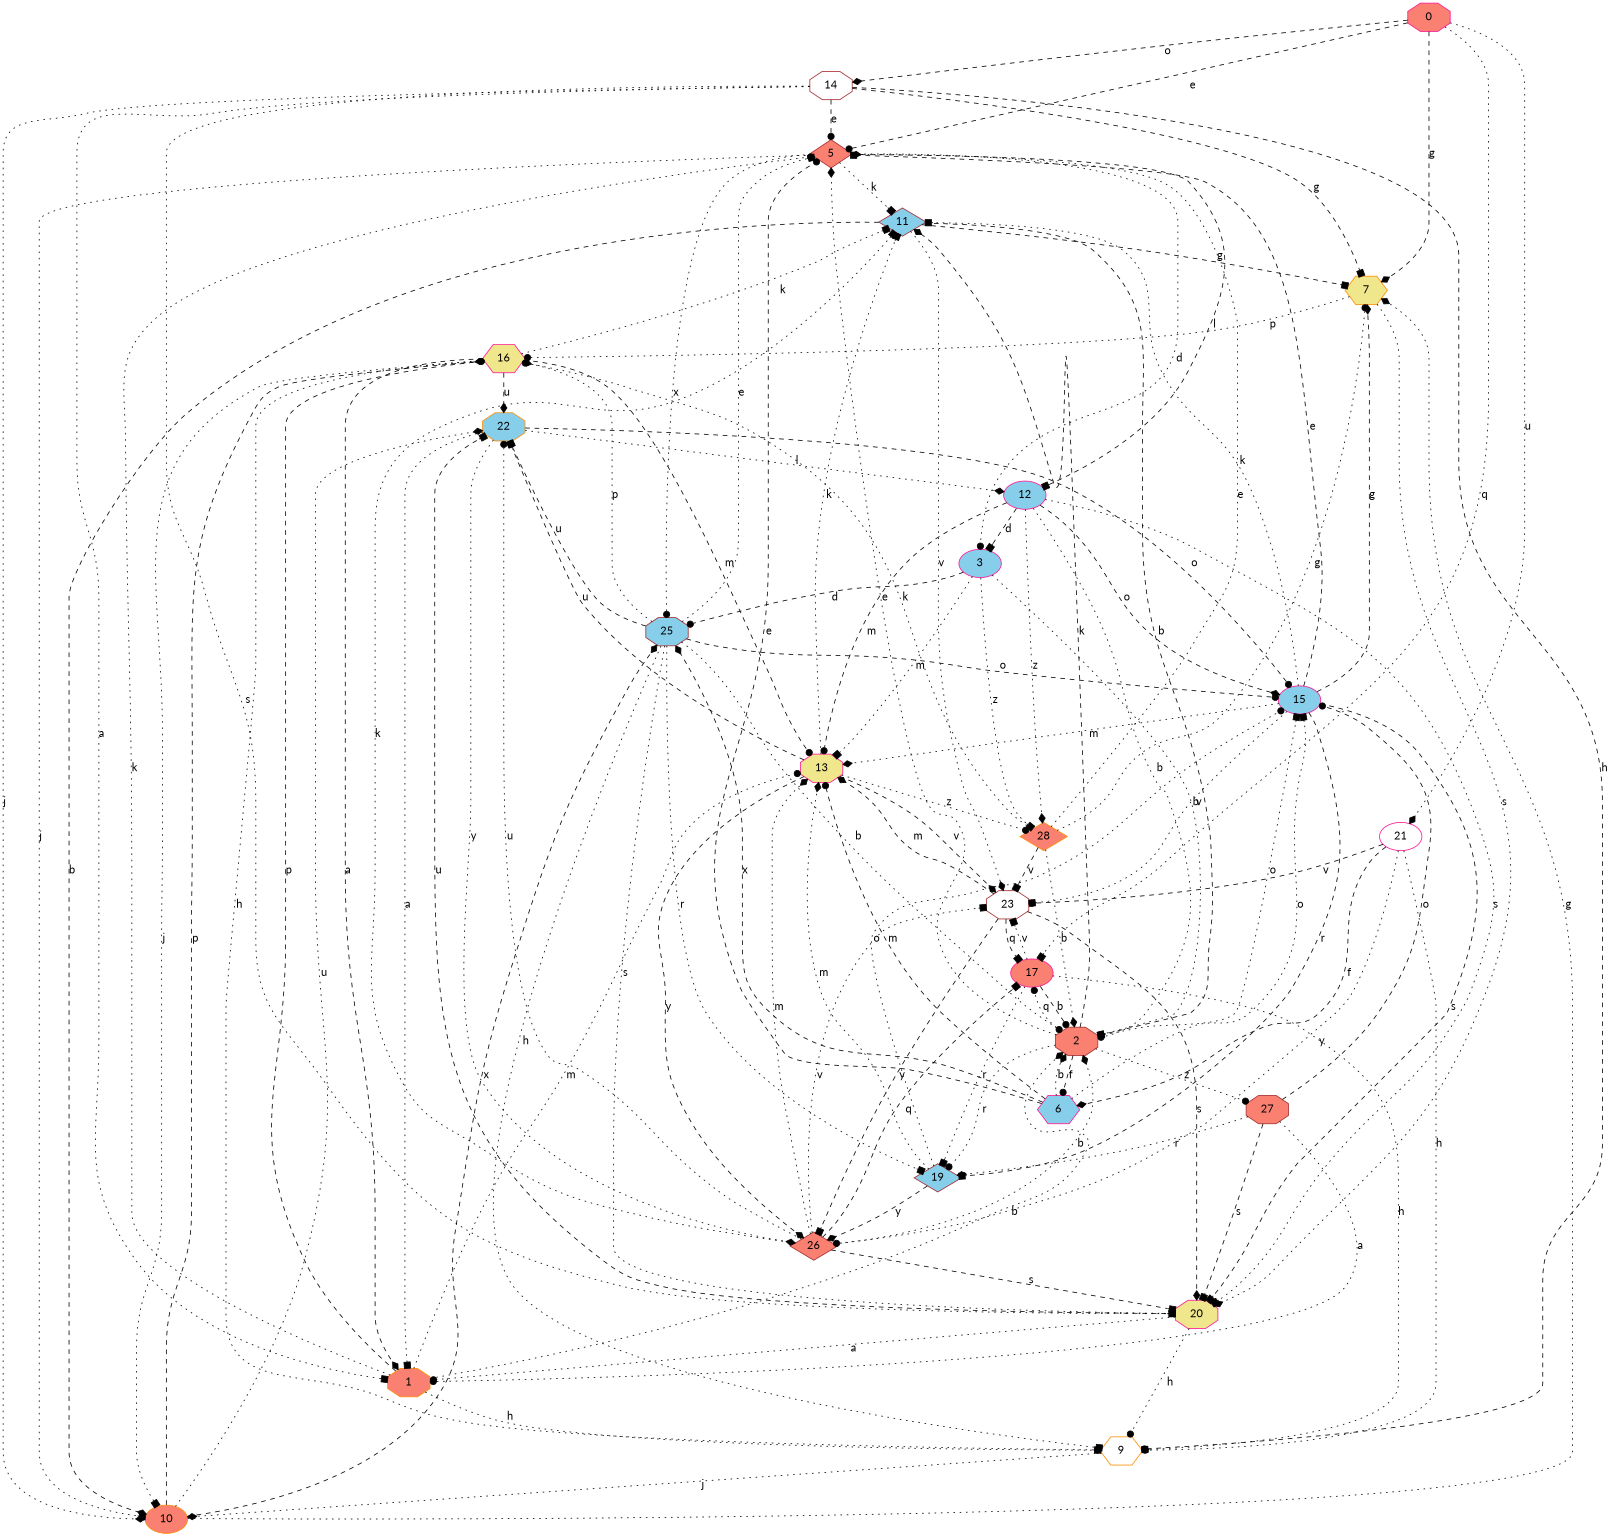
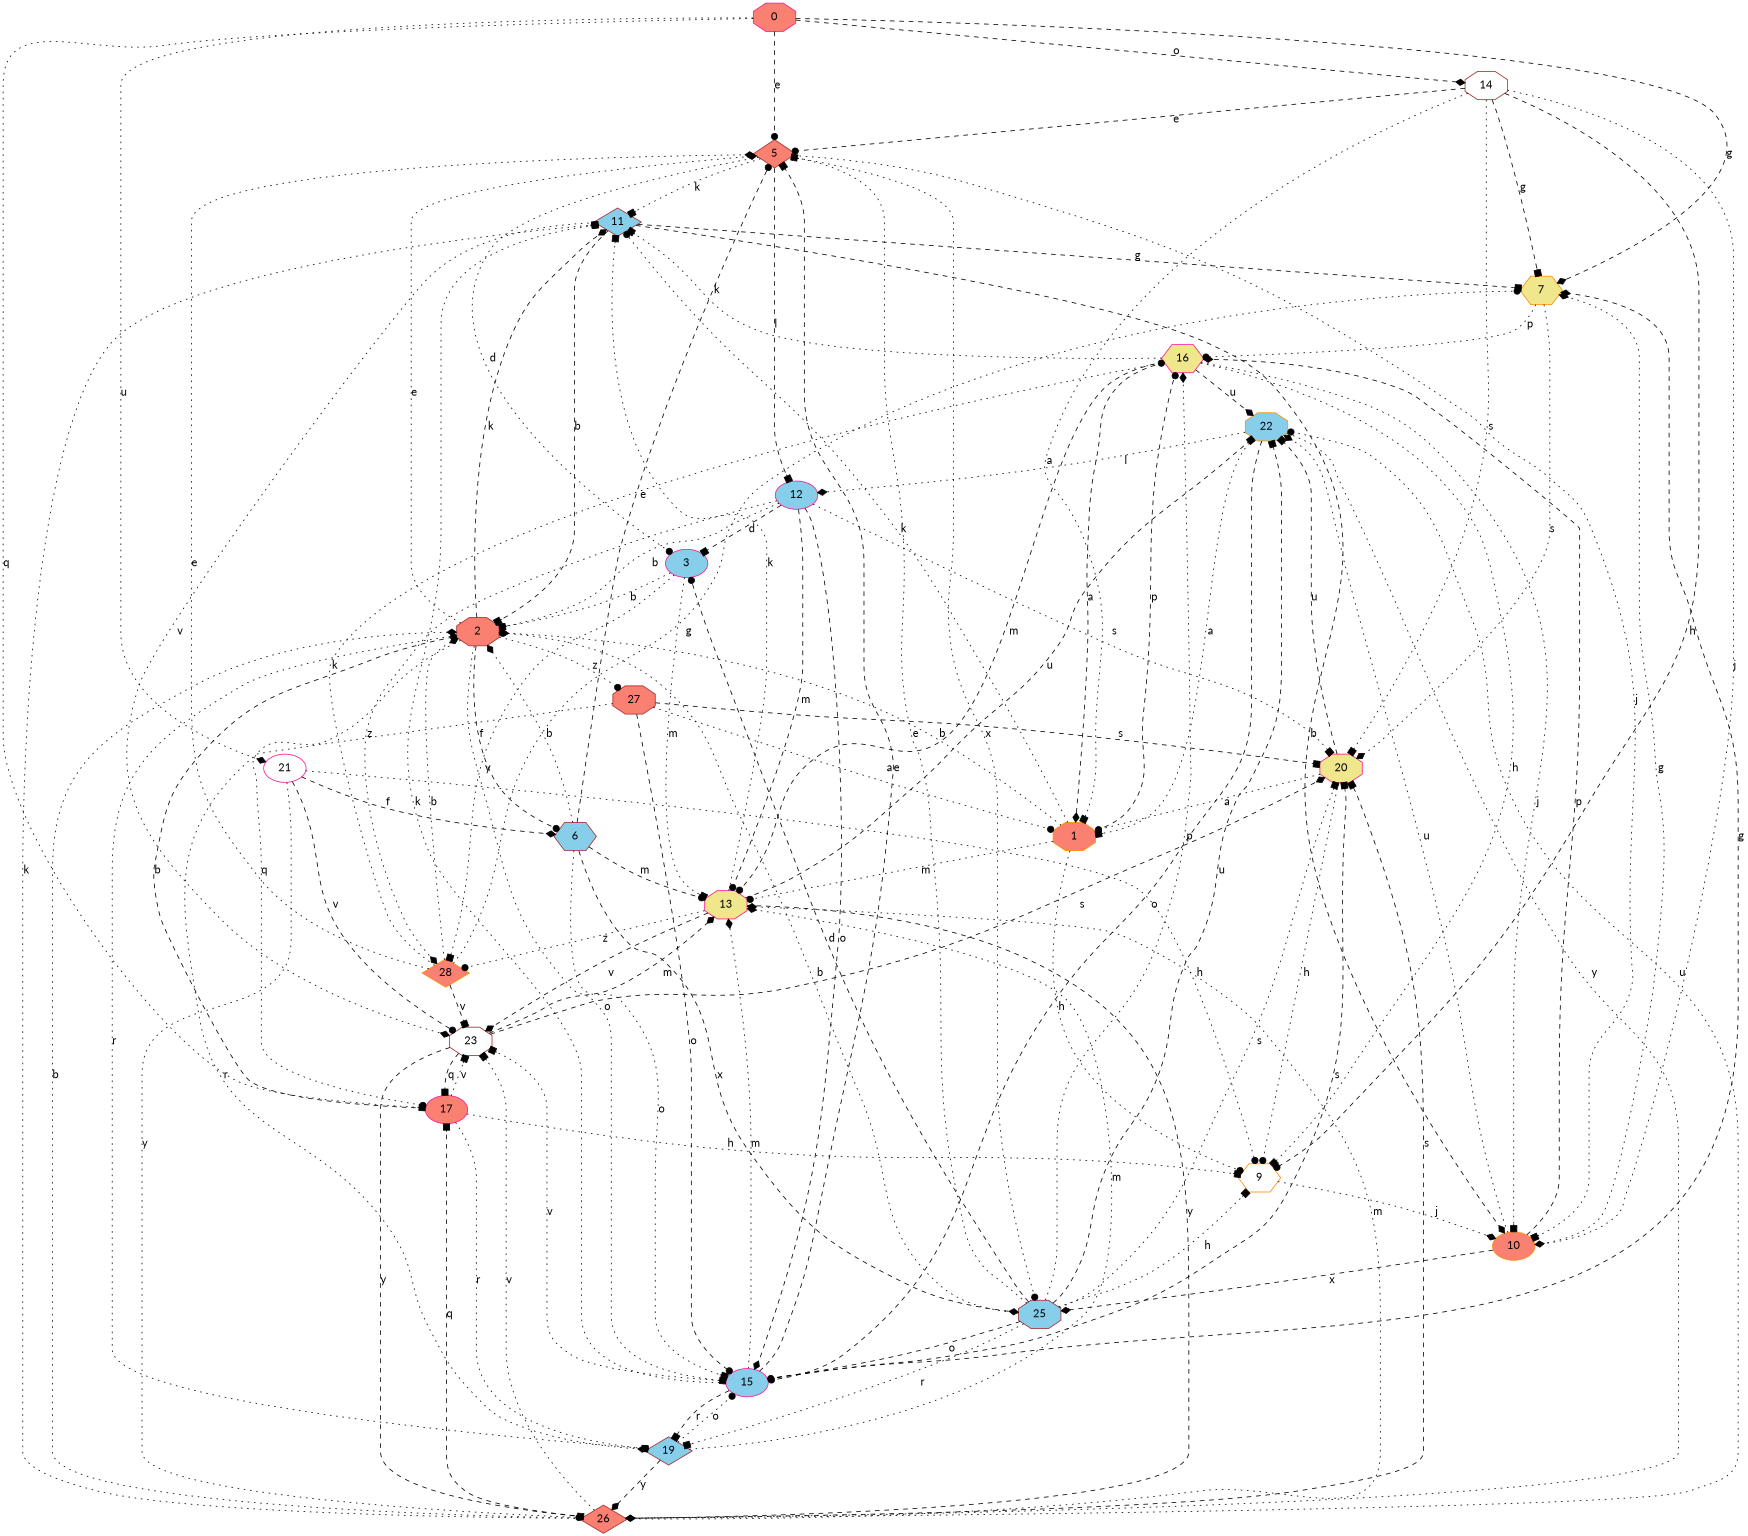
edge "1" -> "5": now "1" -> "11"
edge "3" -> "25": reversed
edge "3" -> "28": label "z" -> "y"
node "6": color deeppink -> brown
